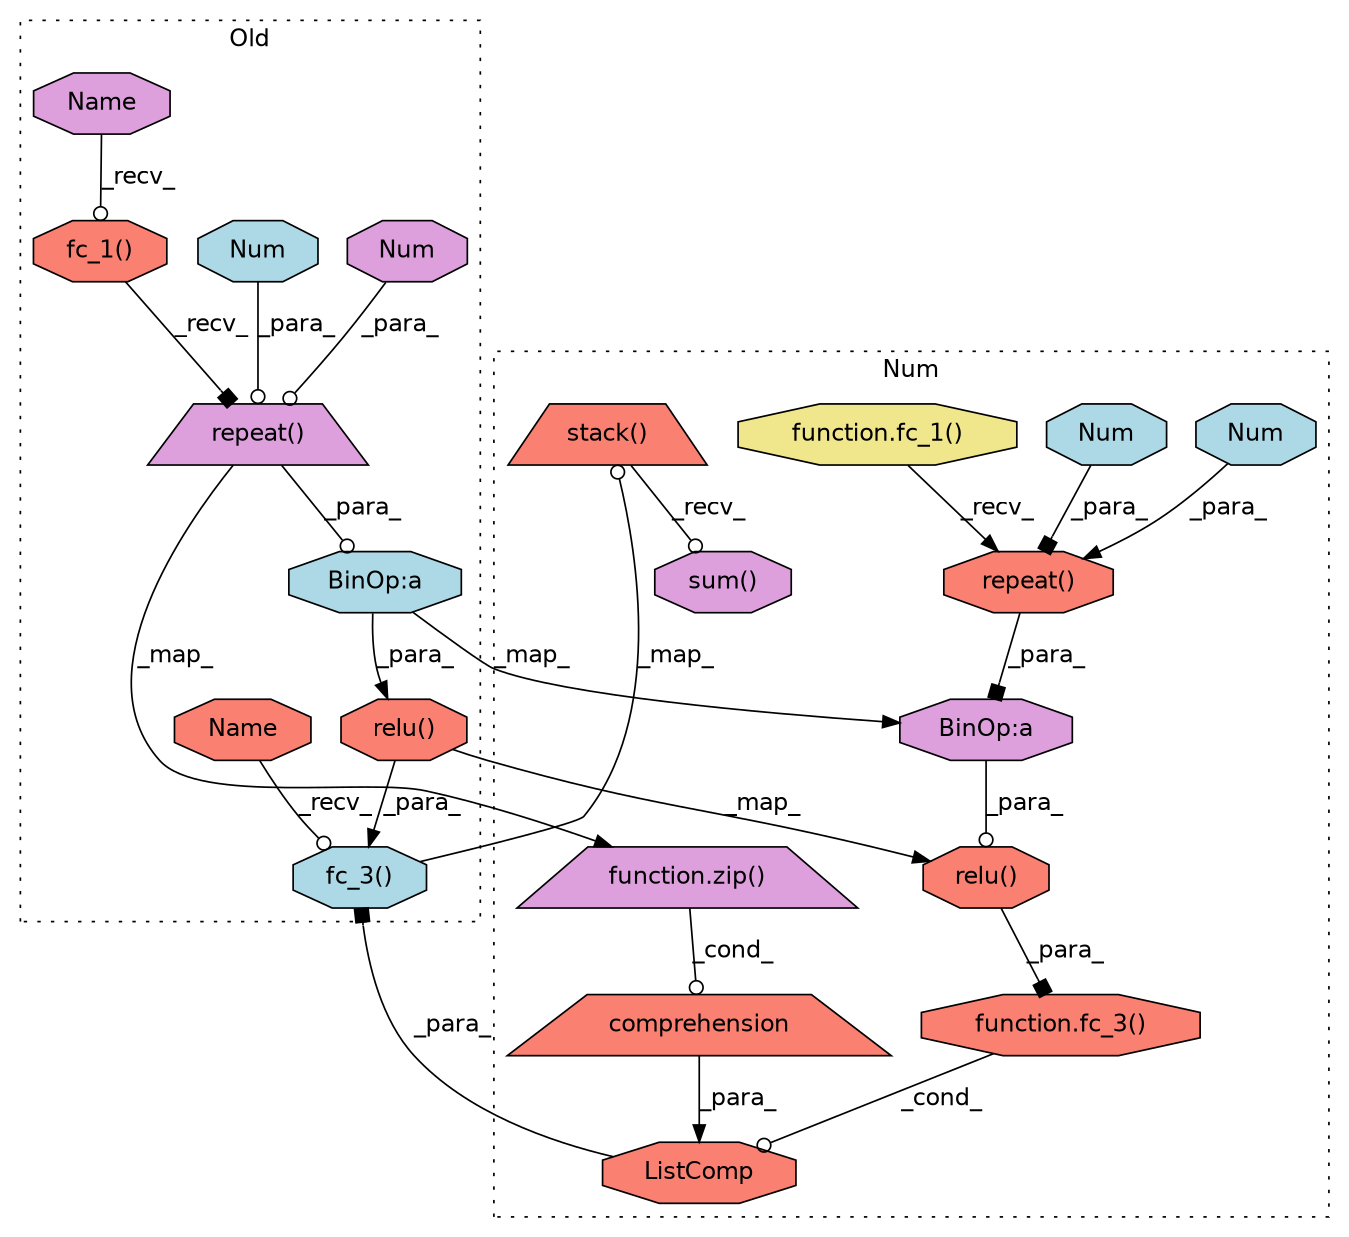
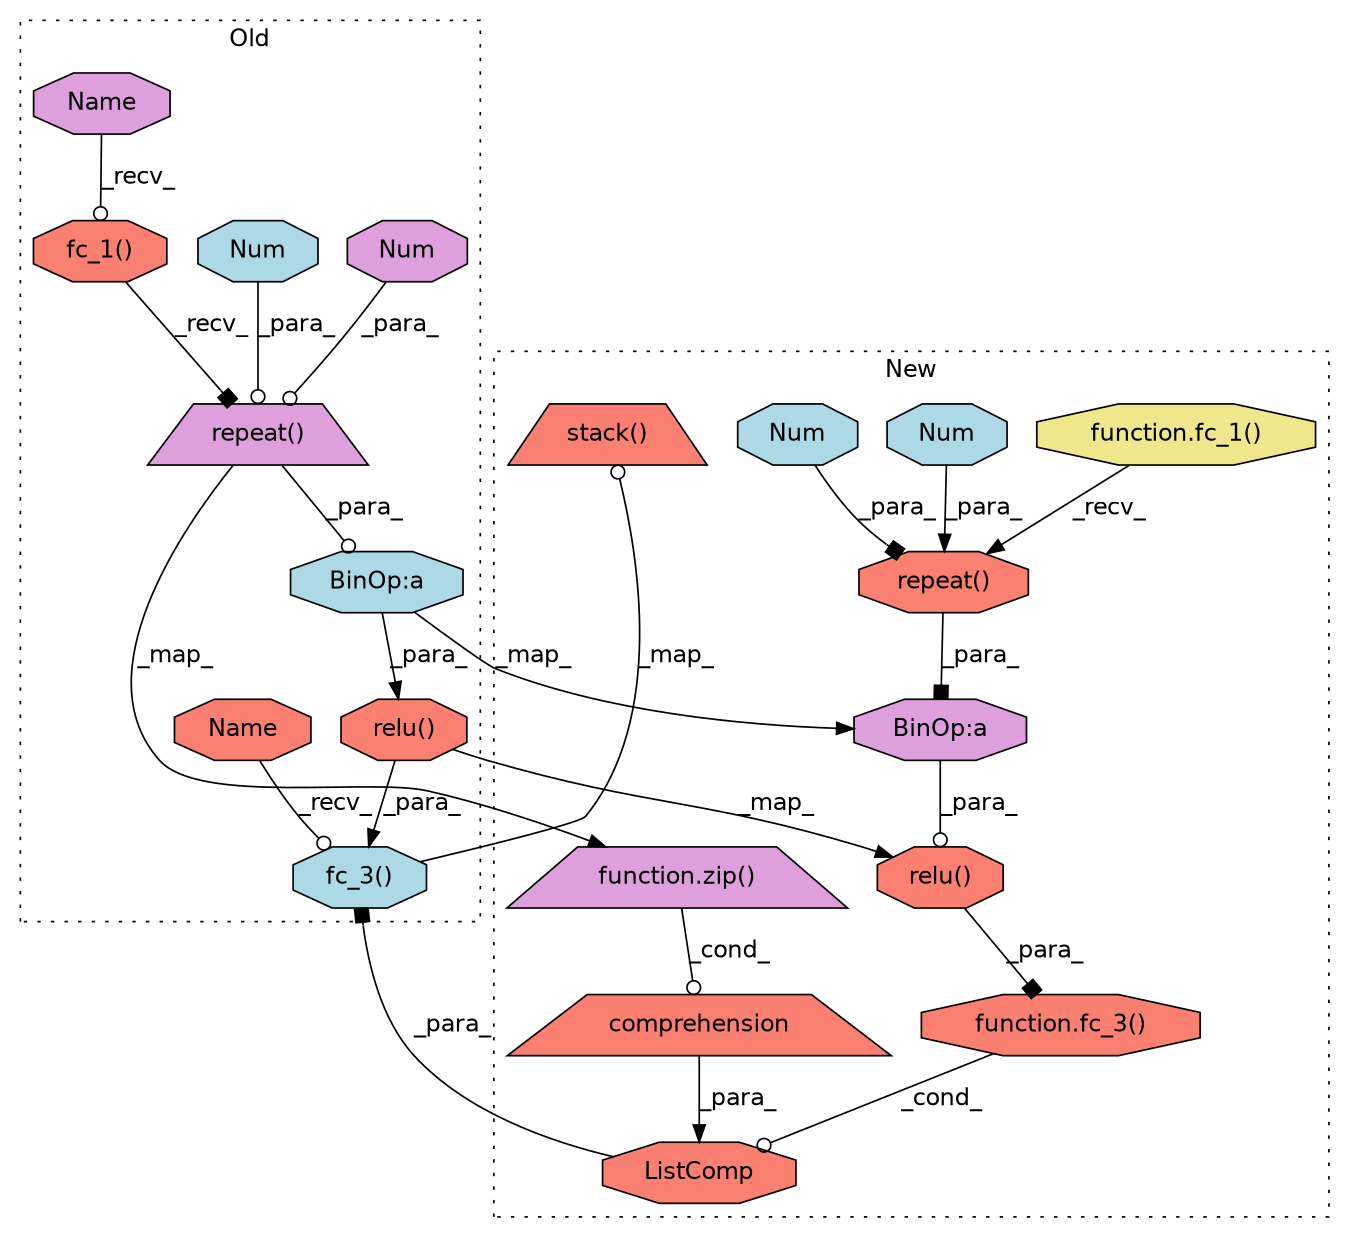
cluster "Num": label "Num" -> "New"
node "sum()": removed
